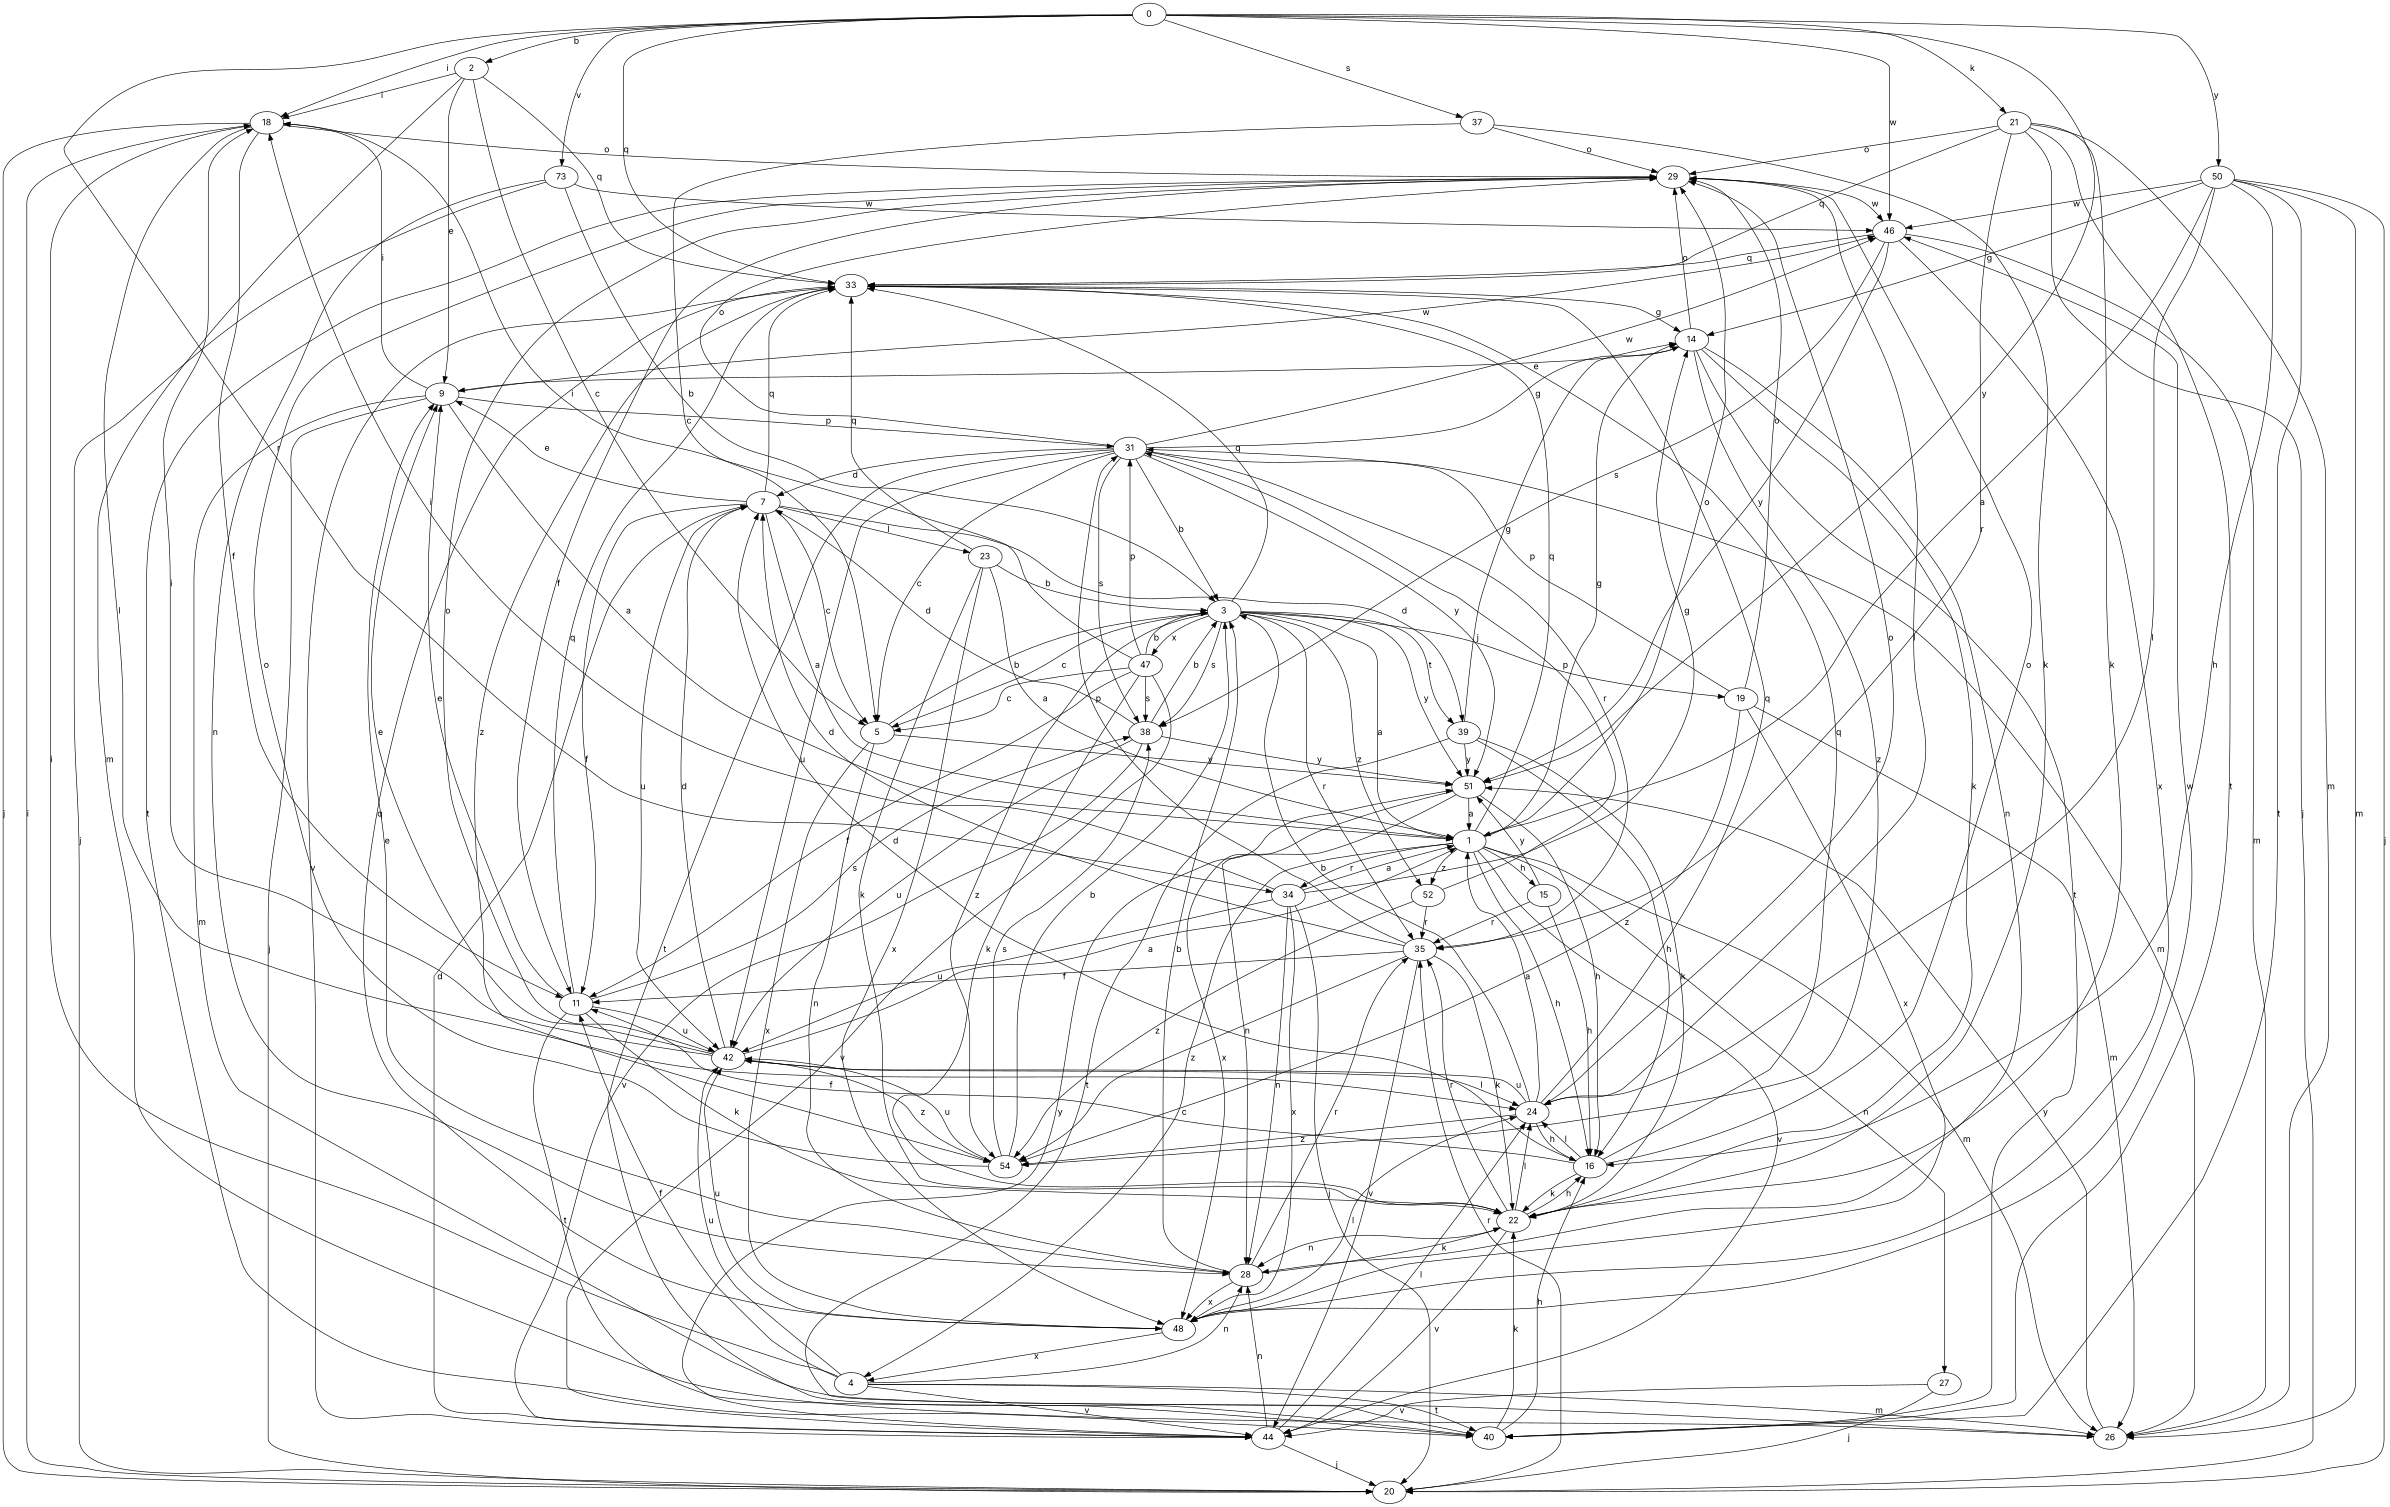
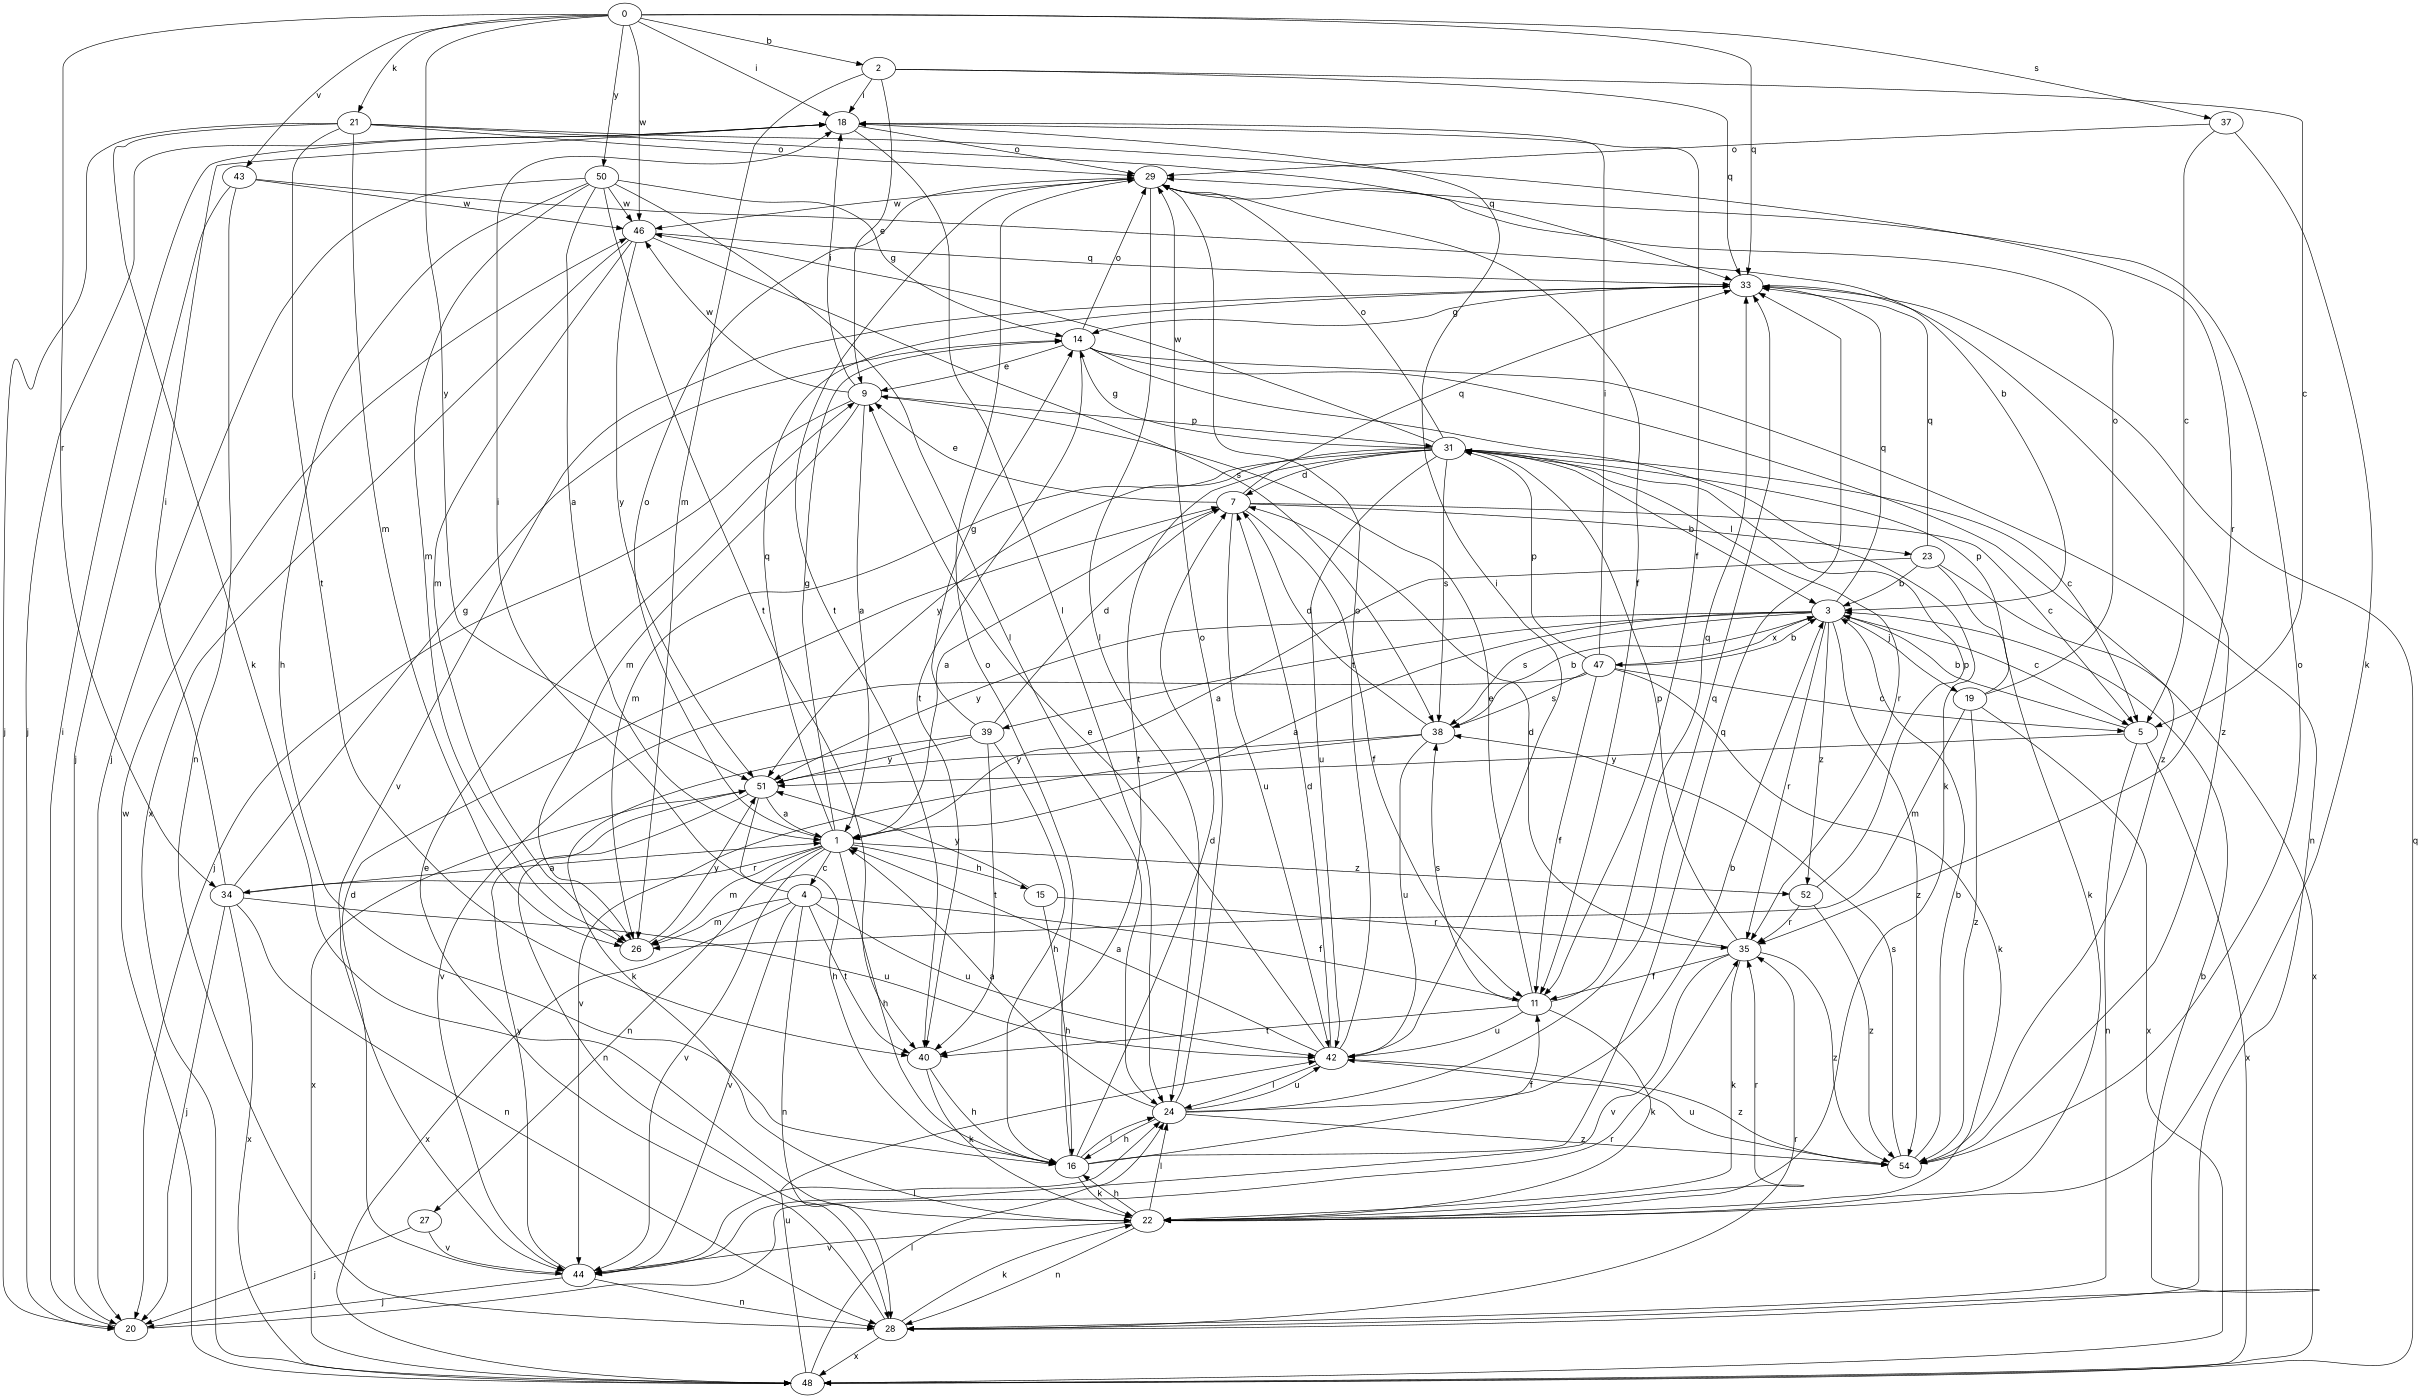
node "73": label "73" -> "43"
edge "7" -> "39": reversed
edge "48" -> "4": reversed
